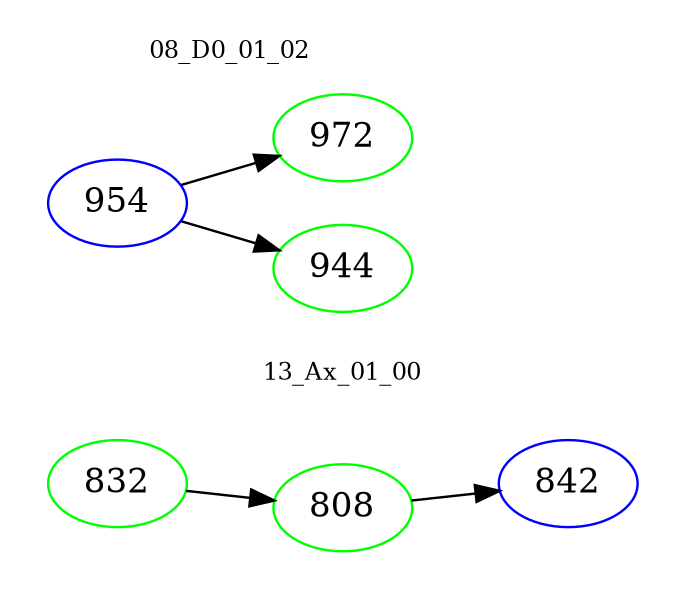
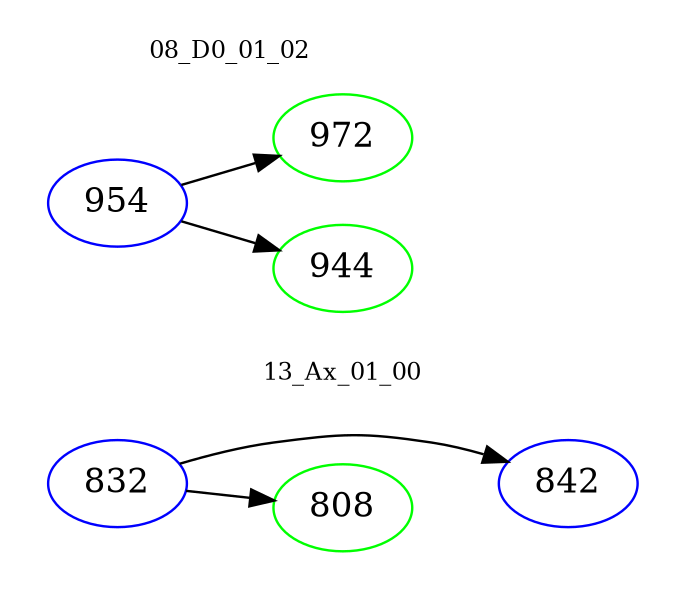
node "832": color green -> blue
edge "808" -> "842": now "832" -> "842"
